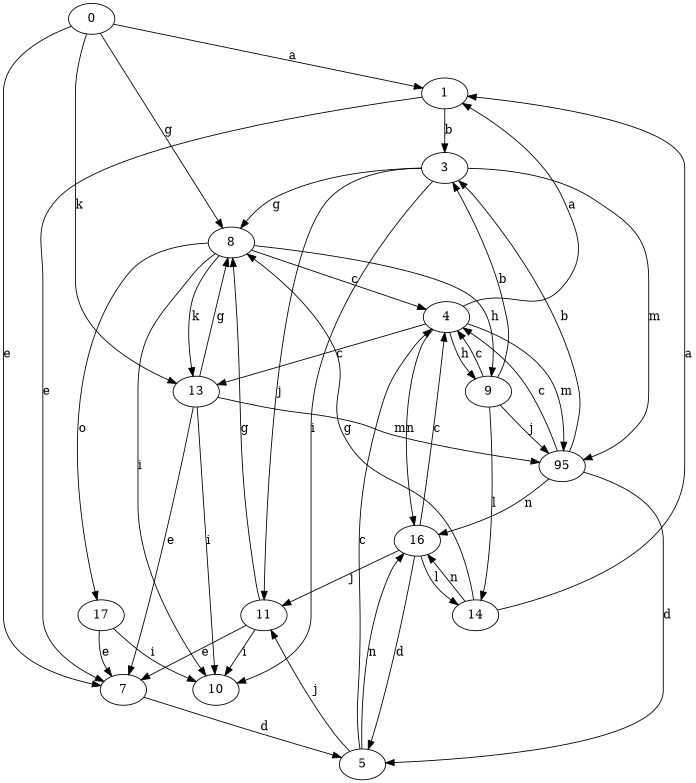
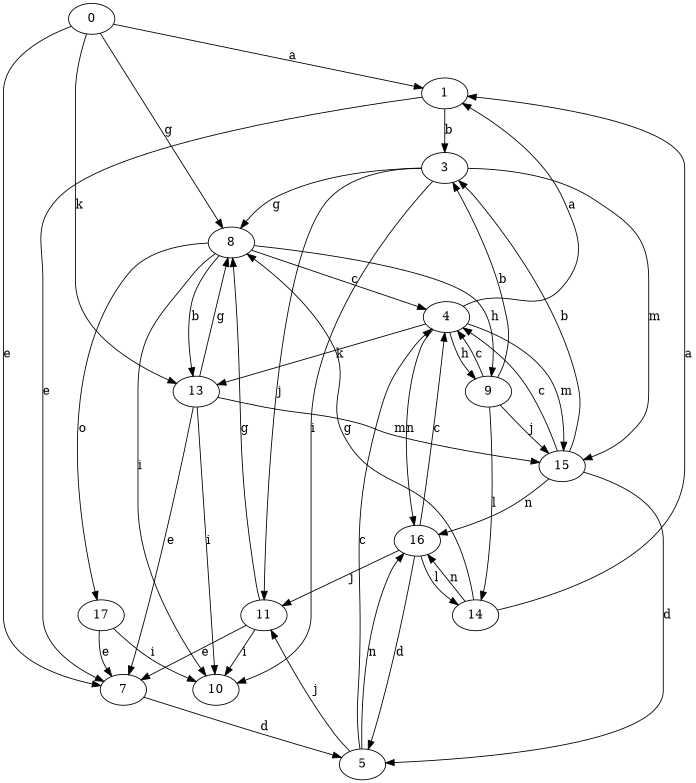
edge "8" -> "13": label "k" -> "b"
edge "4" -> "13": label "c" -> "k"
node "95": label "95" -> "15"
